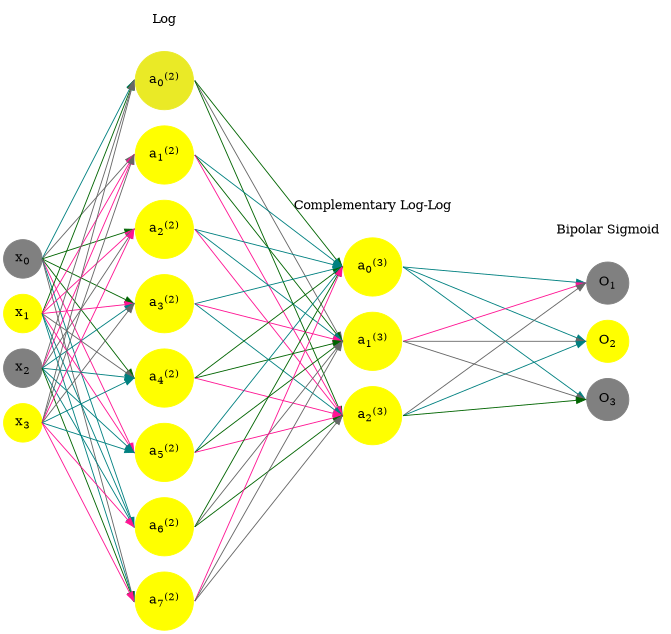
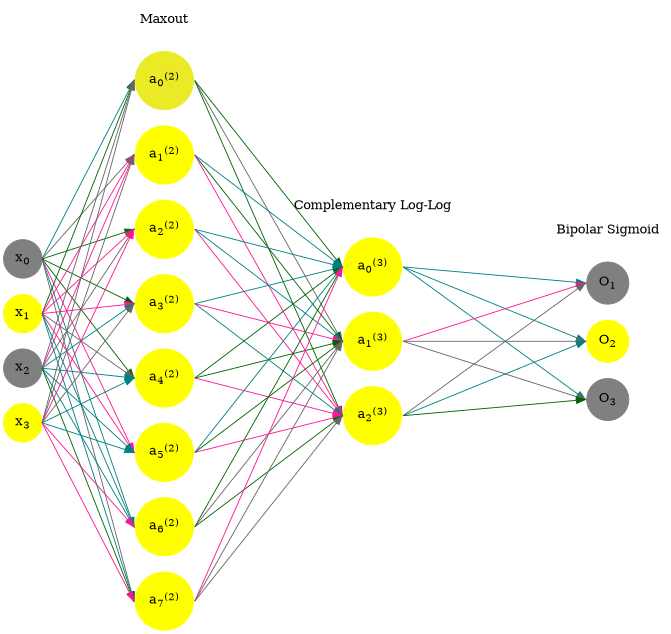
node "Log": label "Log" -> "Maxout"
